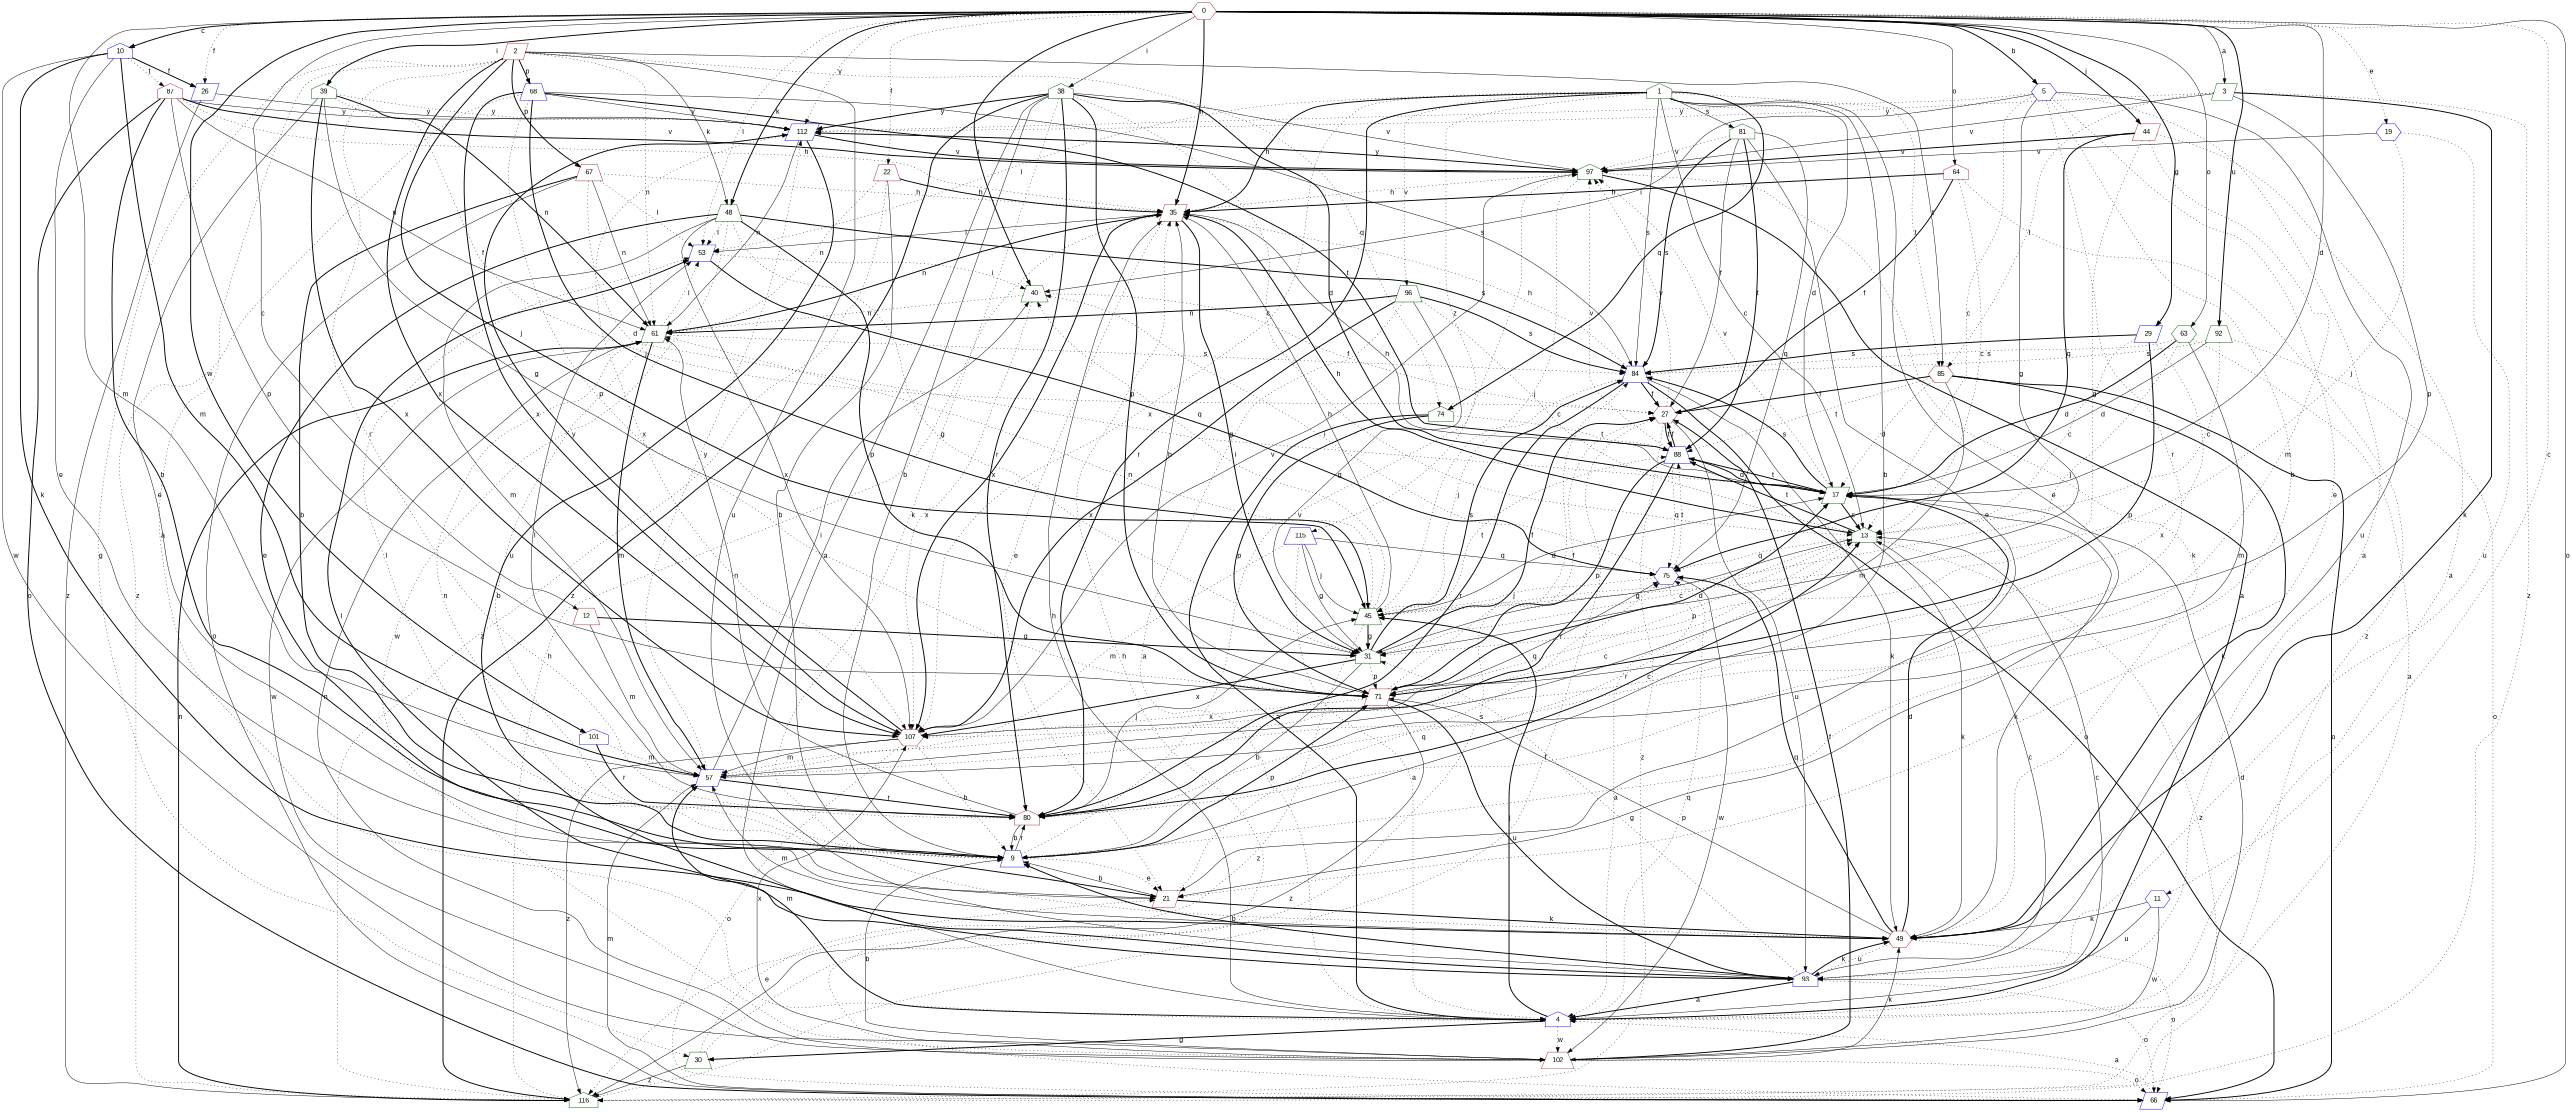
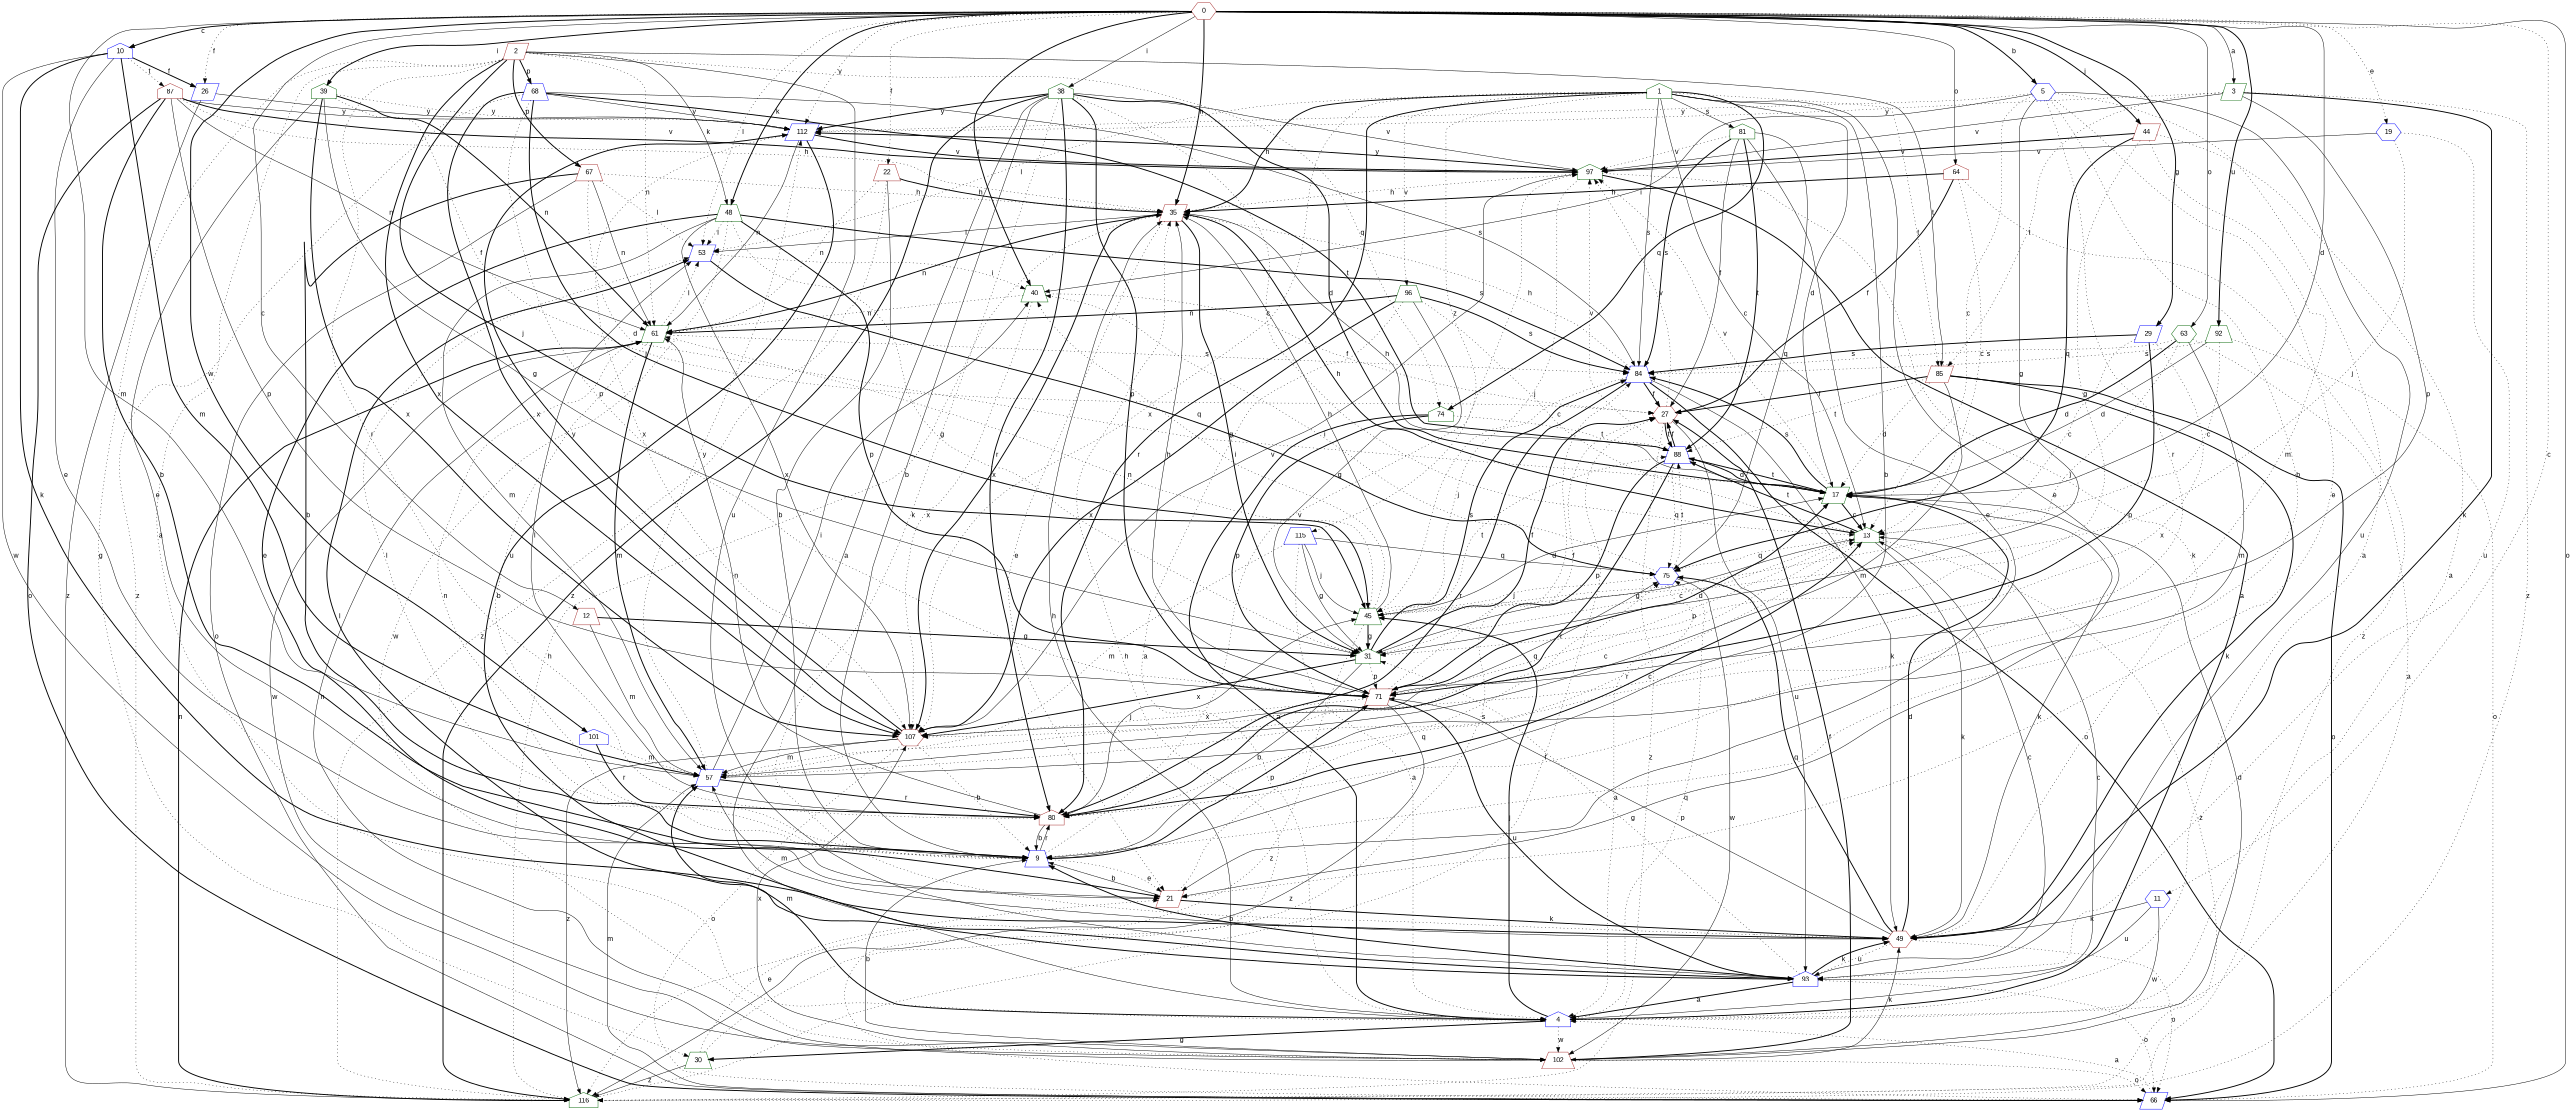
node "85": shape hexagon -> parallelogram
